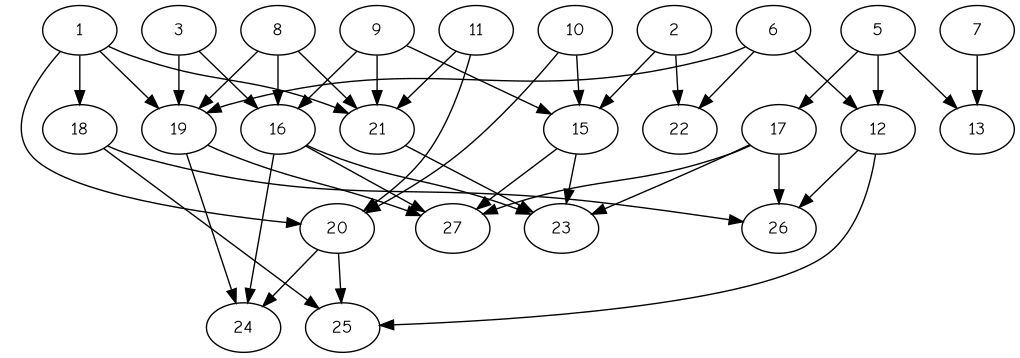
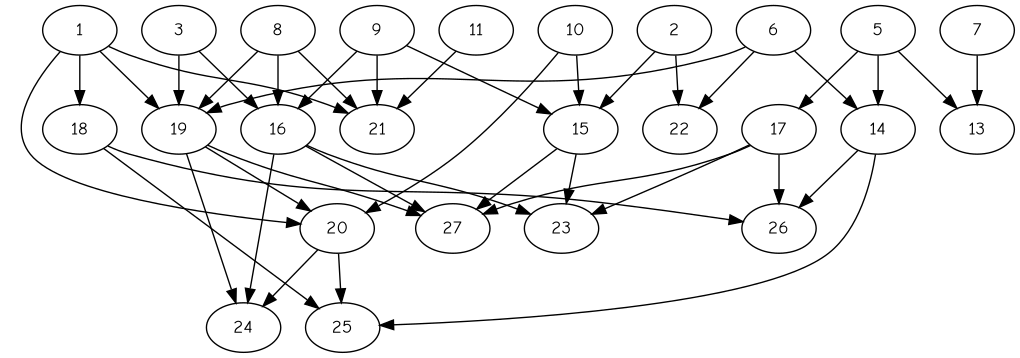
node "12": label "12" -> "14"
edge "11" -> "20": now "19" -> "20"
edge "21" -> "23": removed
